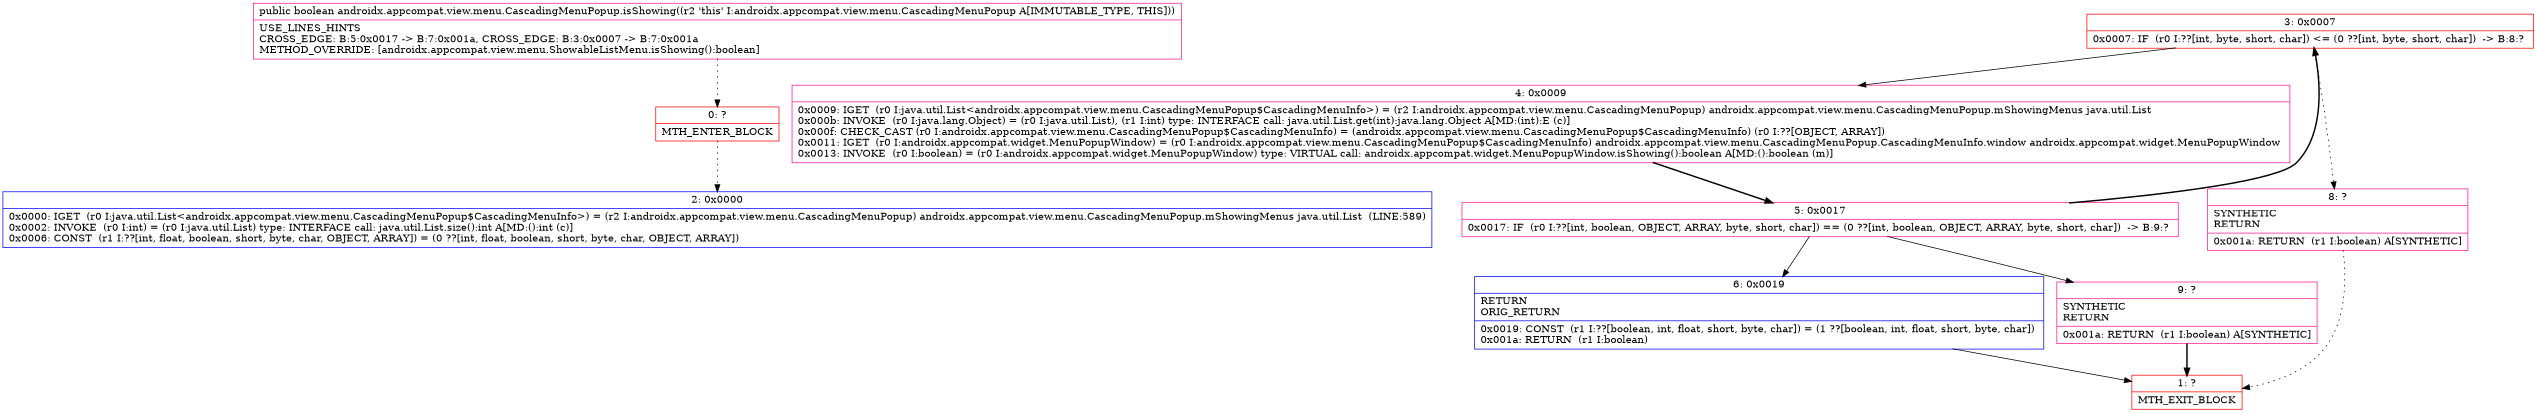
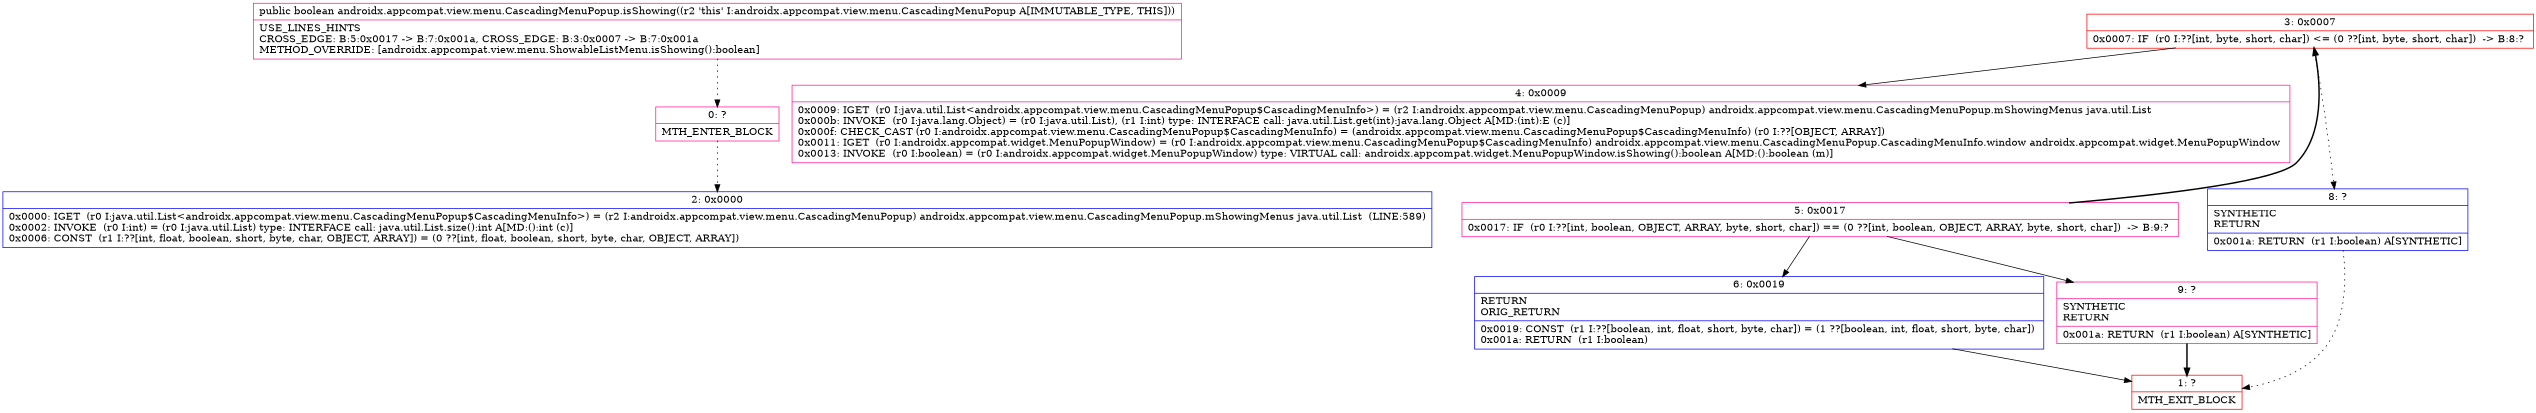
node "0: ?": color red -> deeppink
edge "4: 0x0009" -> "5: 0x0017": removed
node "8: ?": color deeppink -> blue
